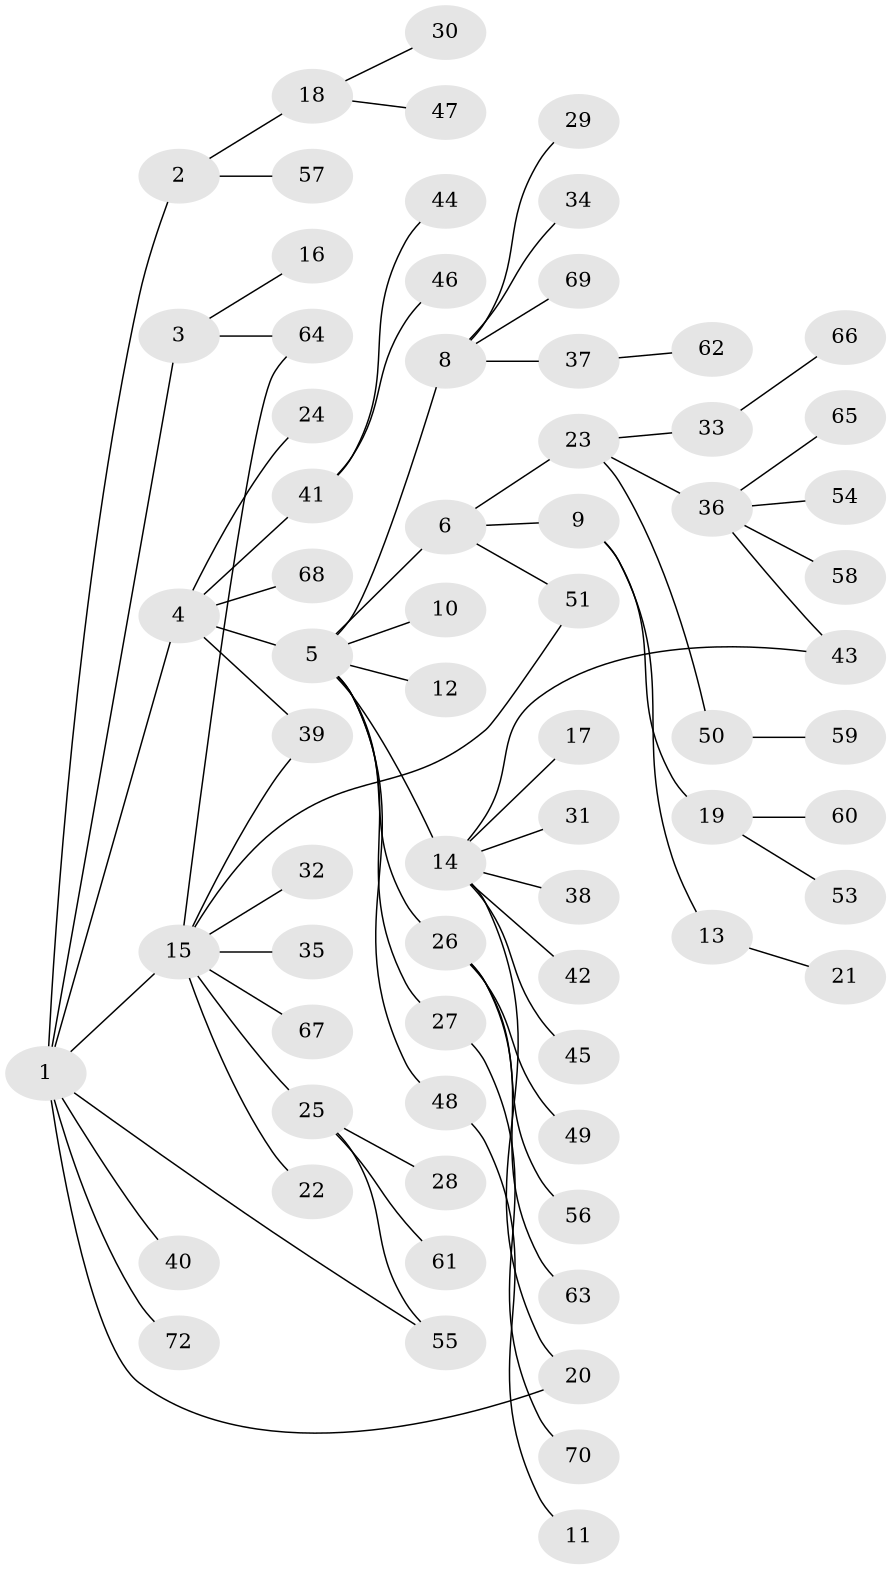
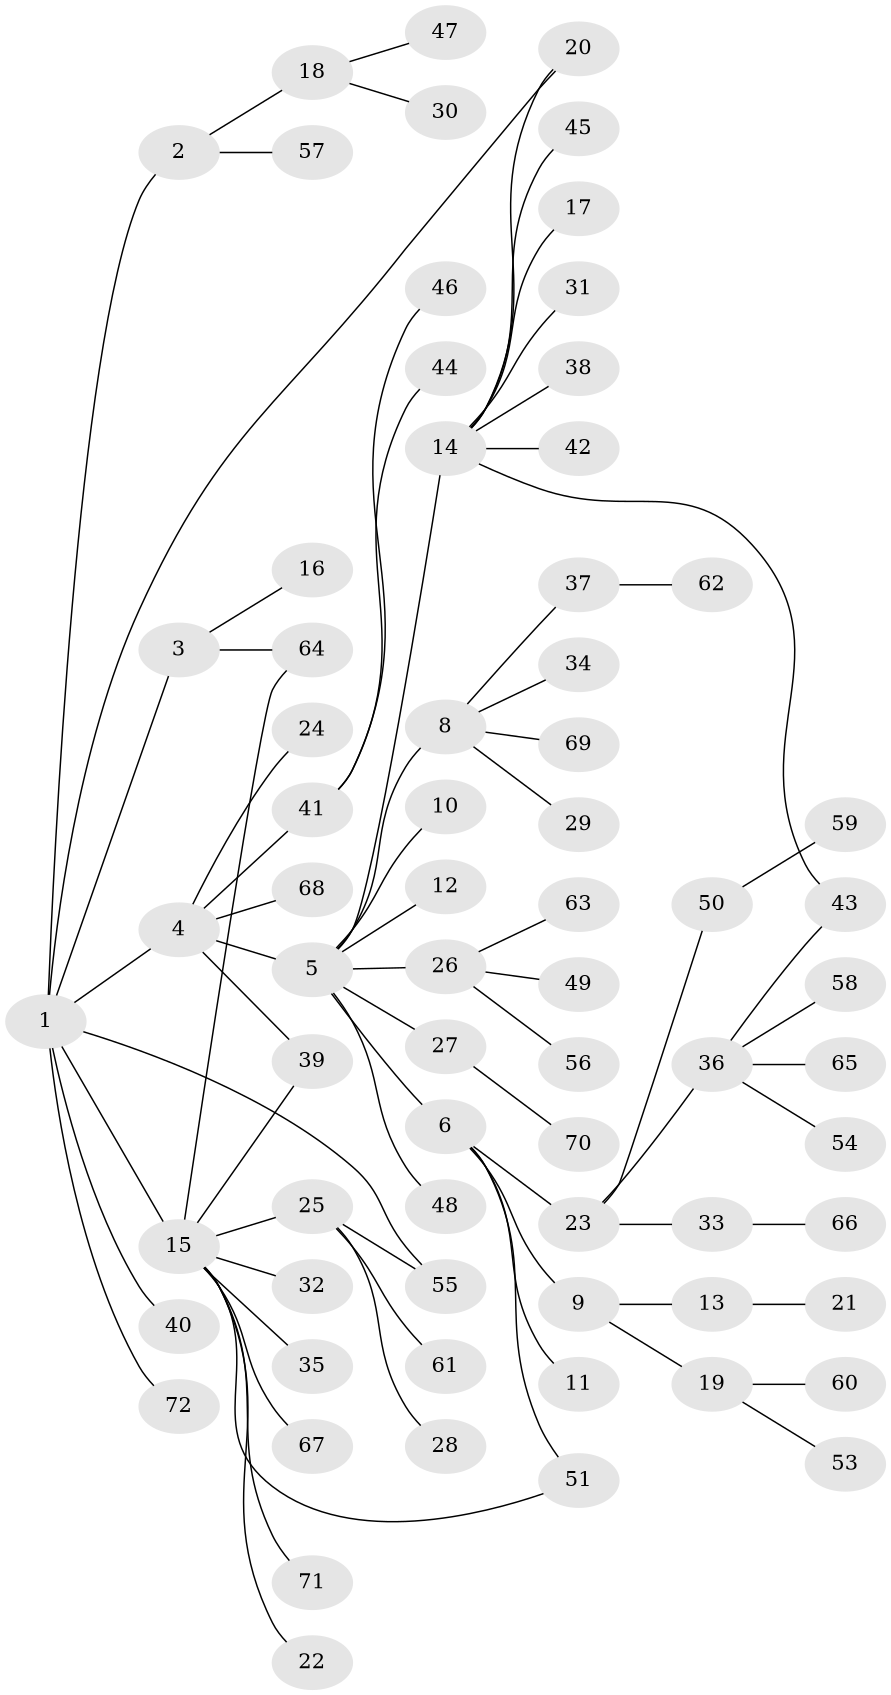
edge "48" -- "11": now "6" -- "11"
node "71": added
